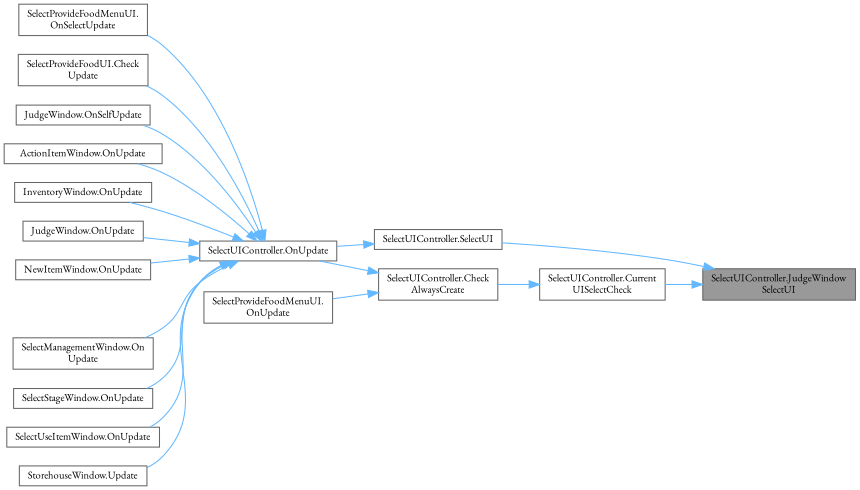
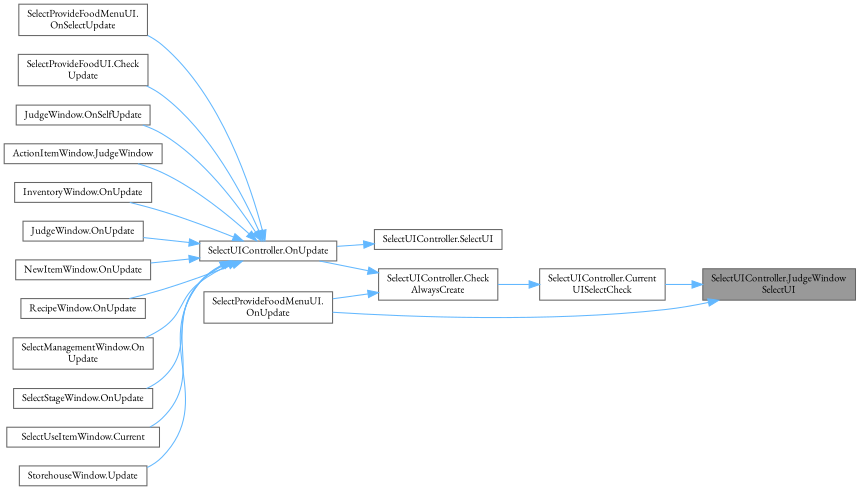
node "ActionItemWindow.OnUpdate": label "ActionItemWindow.OnUpdate" -> "ActionItemWindow.JudgeWindow"
edge "SelectUIController.SelectUI" -> "SelectUIController.JudgeWindow SelectUI": now "SelectProvideFoodMenuUI. OnUpdate" -> "SelectUIController.JudgeWindow SelectUI"
node "RecipeWindow.OnUpdate": added
node "SelectUseItemWindow.OnUpdate": label "SelectUseItemWindow.OnUpdate" -> "SelectUseItemWindow.Current"
